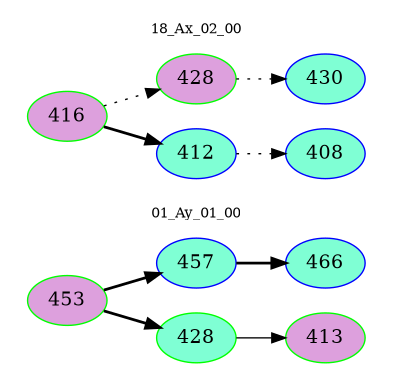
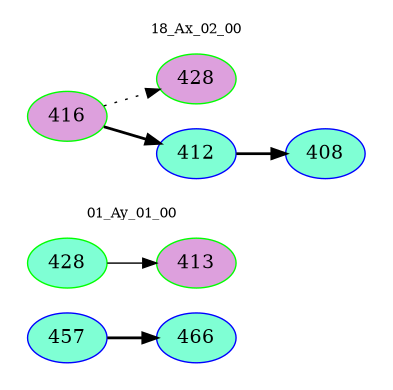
node "430": removed
edge "412" -> "408": style dotted -> bold
node "453": removed
